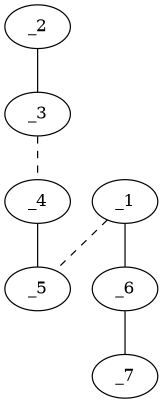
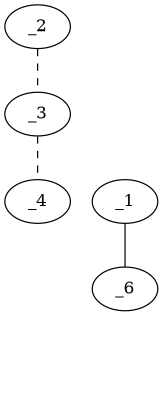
edge "_2" -- "_3": style solid -> dashed
node "_5": removed
node "_7": removed
